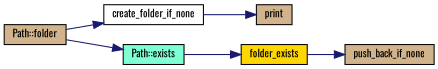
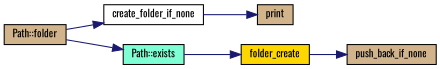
node "folder_exists": label "folder_exists" -> "folder_create"
